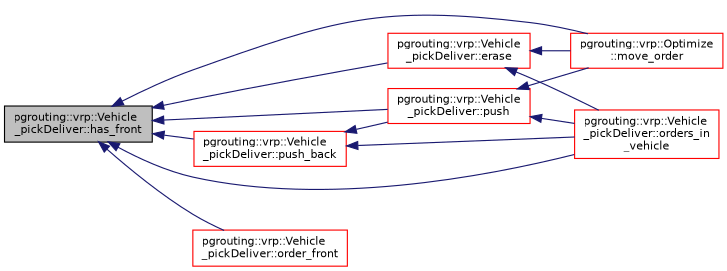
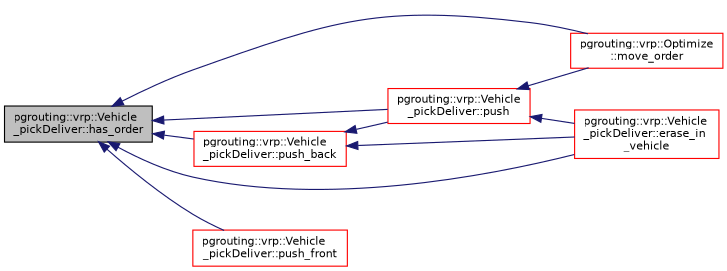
node "pgrouting::vrp::Vehicle _pickDeliver::erase": removed
node "pgrouting::vrp::Vehicle _pickDeliver::has_front": label "pgrouting::vrp::Vehicle _pickDeliver::has_front" -> "pgrouting::vrp::Vehicle _pickDeliver::has_order"
node "pgrouting::vrp::Vehicle _pickDeliver::orders_in _vehicle": label "pgrouting::vrp::Vehicle _pickDeliver::orders_in _vehicle" -> "pgrouting::vrp::Vehicle _pickDeliver::erase_in _vehicle"
node "pgrouting::vrp::Vehicle _pickDeliver::order_front": label "pgrouting::vrp::Vehicle _pickDeliver::order_front" -> "pgrouting::vrp::Vehicle _pickDeliver::push_front"
